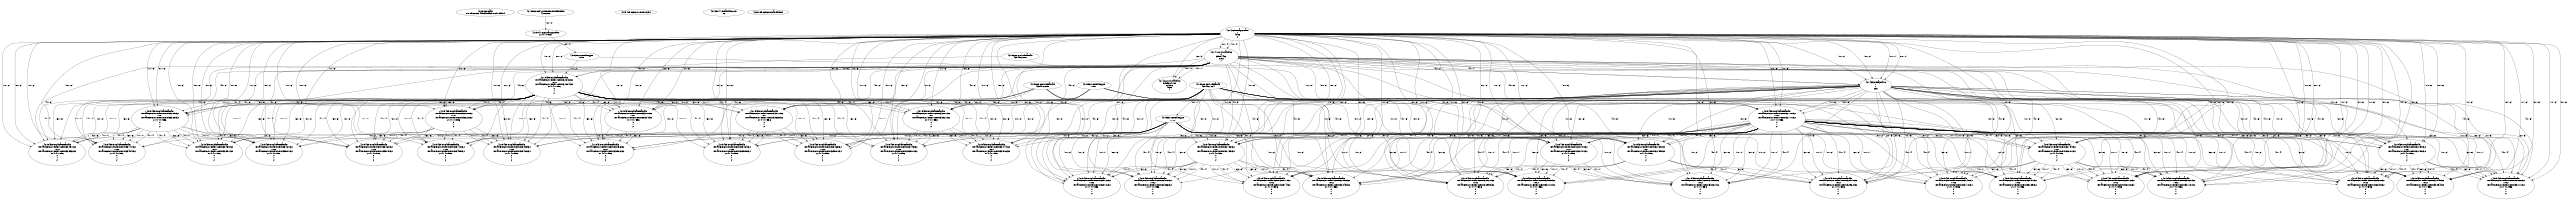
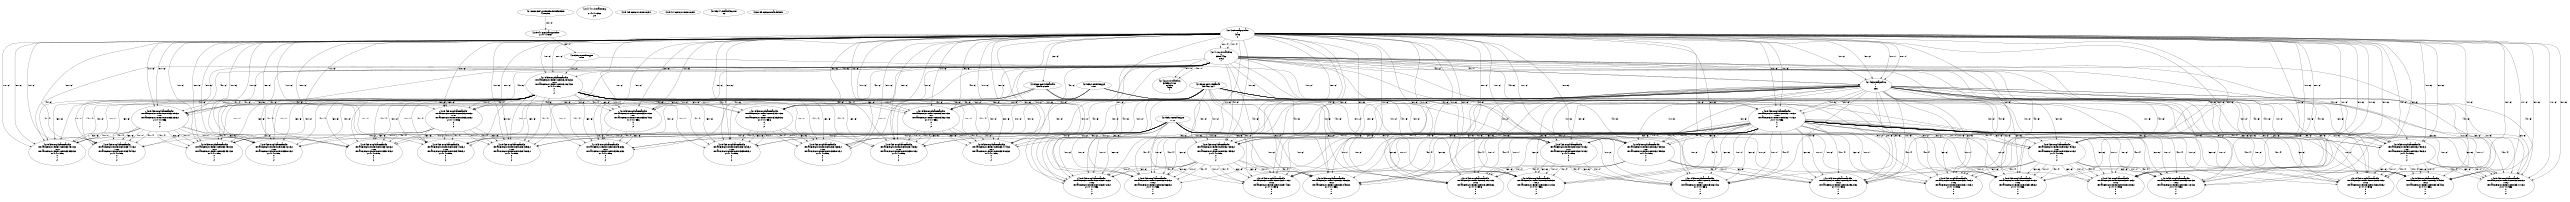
node "4213792.main 0108f13e6524a9cabebf6be1eb7d9f1d": removed
node "4214147.VirtualQuery 2147417352 28": added
node "4219414.GetCurrentProcess": added
edge "4214265.HeapCreate 1 4096 0" -> "4214222.VirtualAlloc 3255304192 61536 4096 4": now "4214265.HeapCreate 1 4096 0" -> "4219368.GetStdHandle 4294967285"
node "4219368.GetStdHandle 4294967286": removed
edge "4219368.GetStdHandle 4294967224" -> "4219392.GetFileType 1002": removed, label "(0-->1)"
